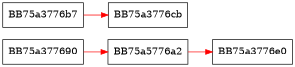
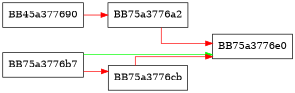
node "BB75a377690": label "BB75a377690" -> "BB45a377690"
node "BB75a5776a2": label "BB75a5776a2" -> "BB75a3776a2"
edge "BB75a3776b7" -> "BB75a3776e0": added
edge "BB75a3776cb" -> "BB75a3776e0": added
